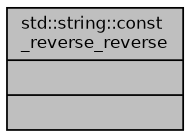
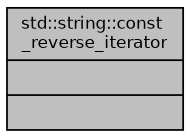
node "std::string::const": text "_reverse_reverse" -> "_reverse_iterator"
